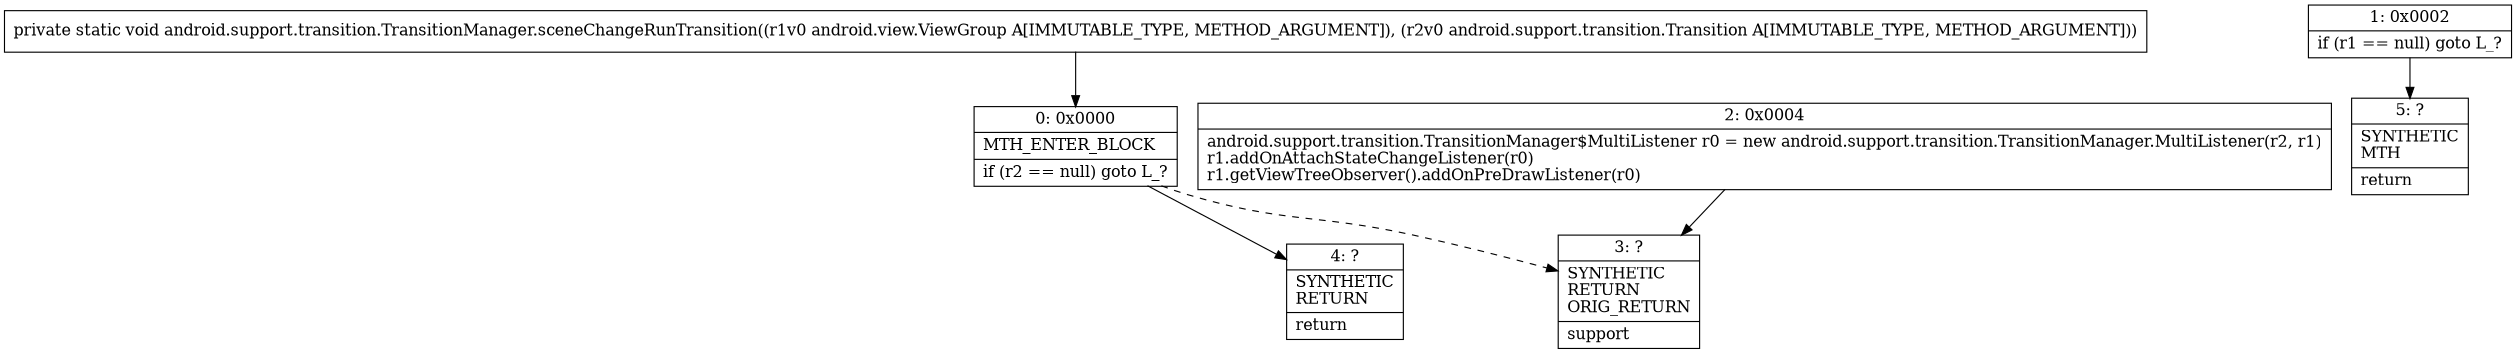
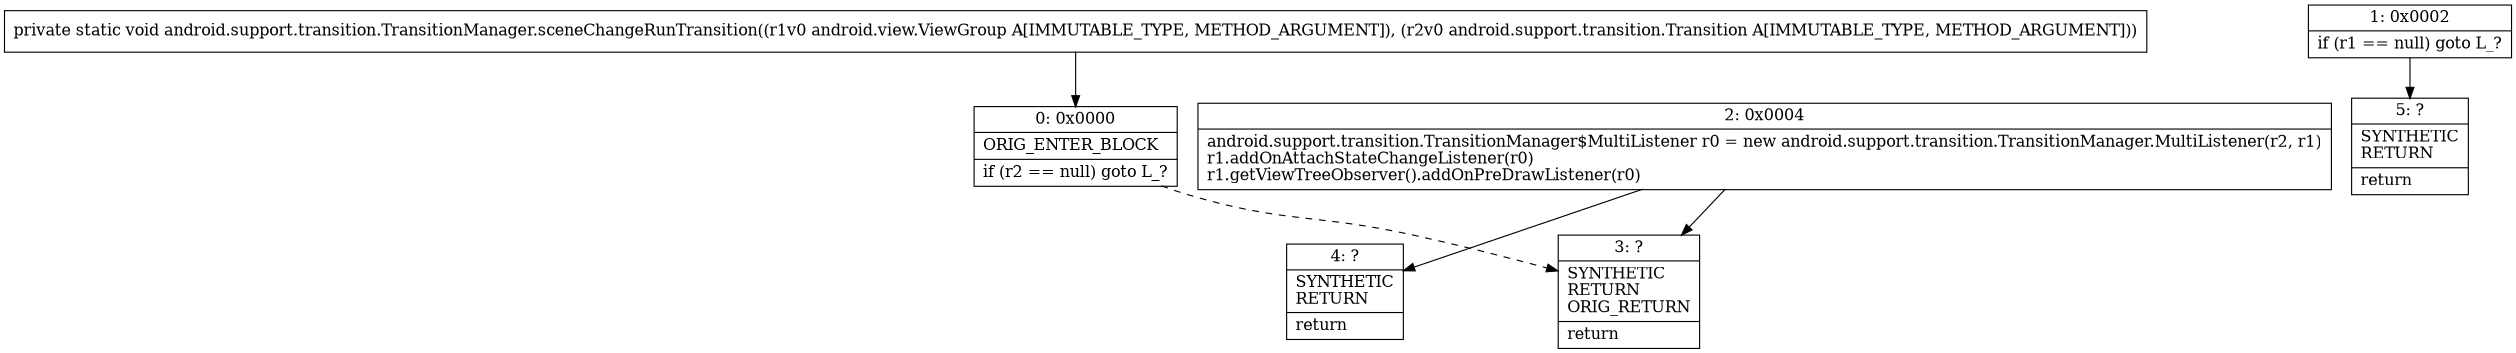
node "0: 0x0000": text "MTH_ENTER_BLOCK" -> "ORIG_ENTER_BLOCK"
node "5: ?": text "MTH" -> "RETURN"
edge "0: 0x0000" -> "4: ?": now "2: 0x0004" -> "4: ?"
node "3: ?": text "support" -> "return"
